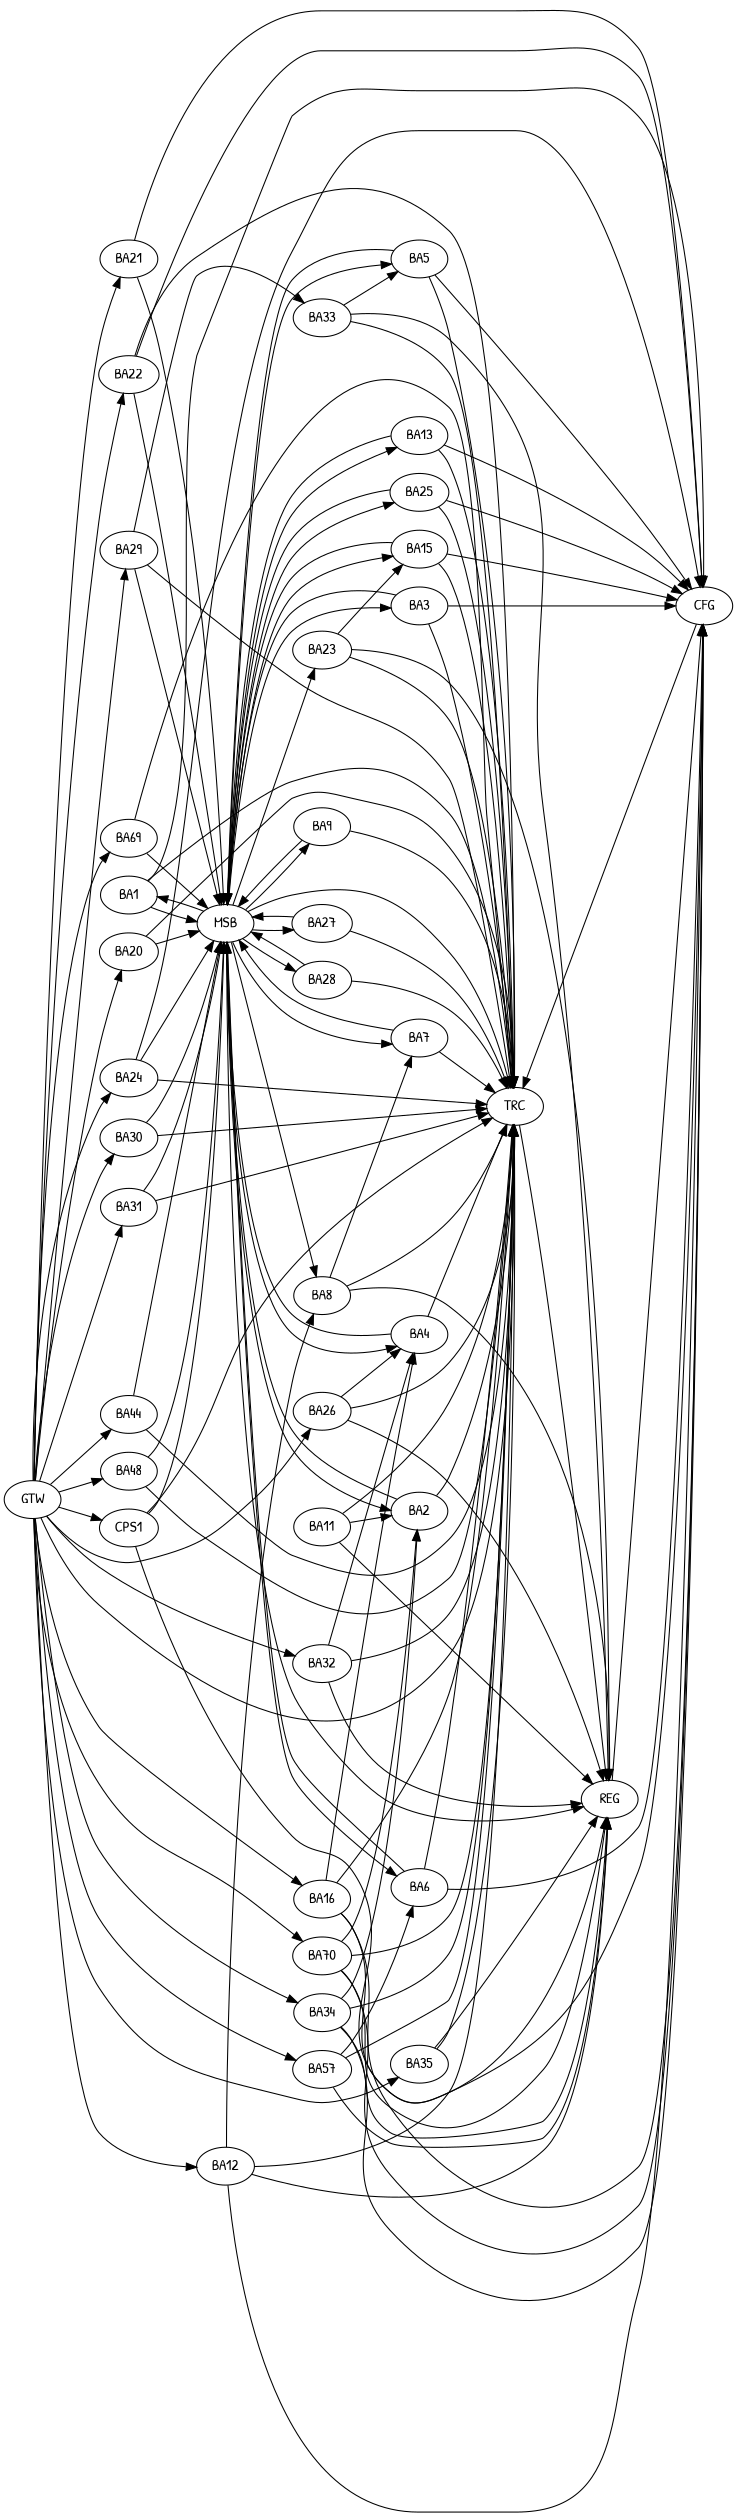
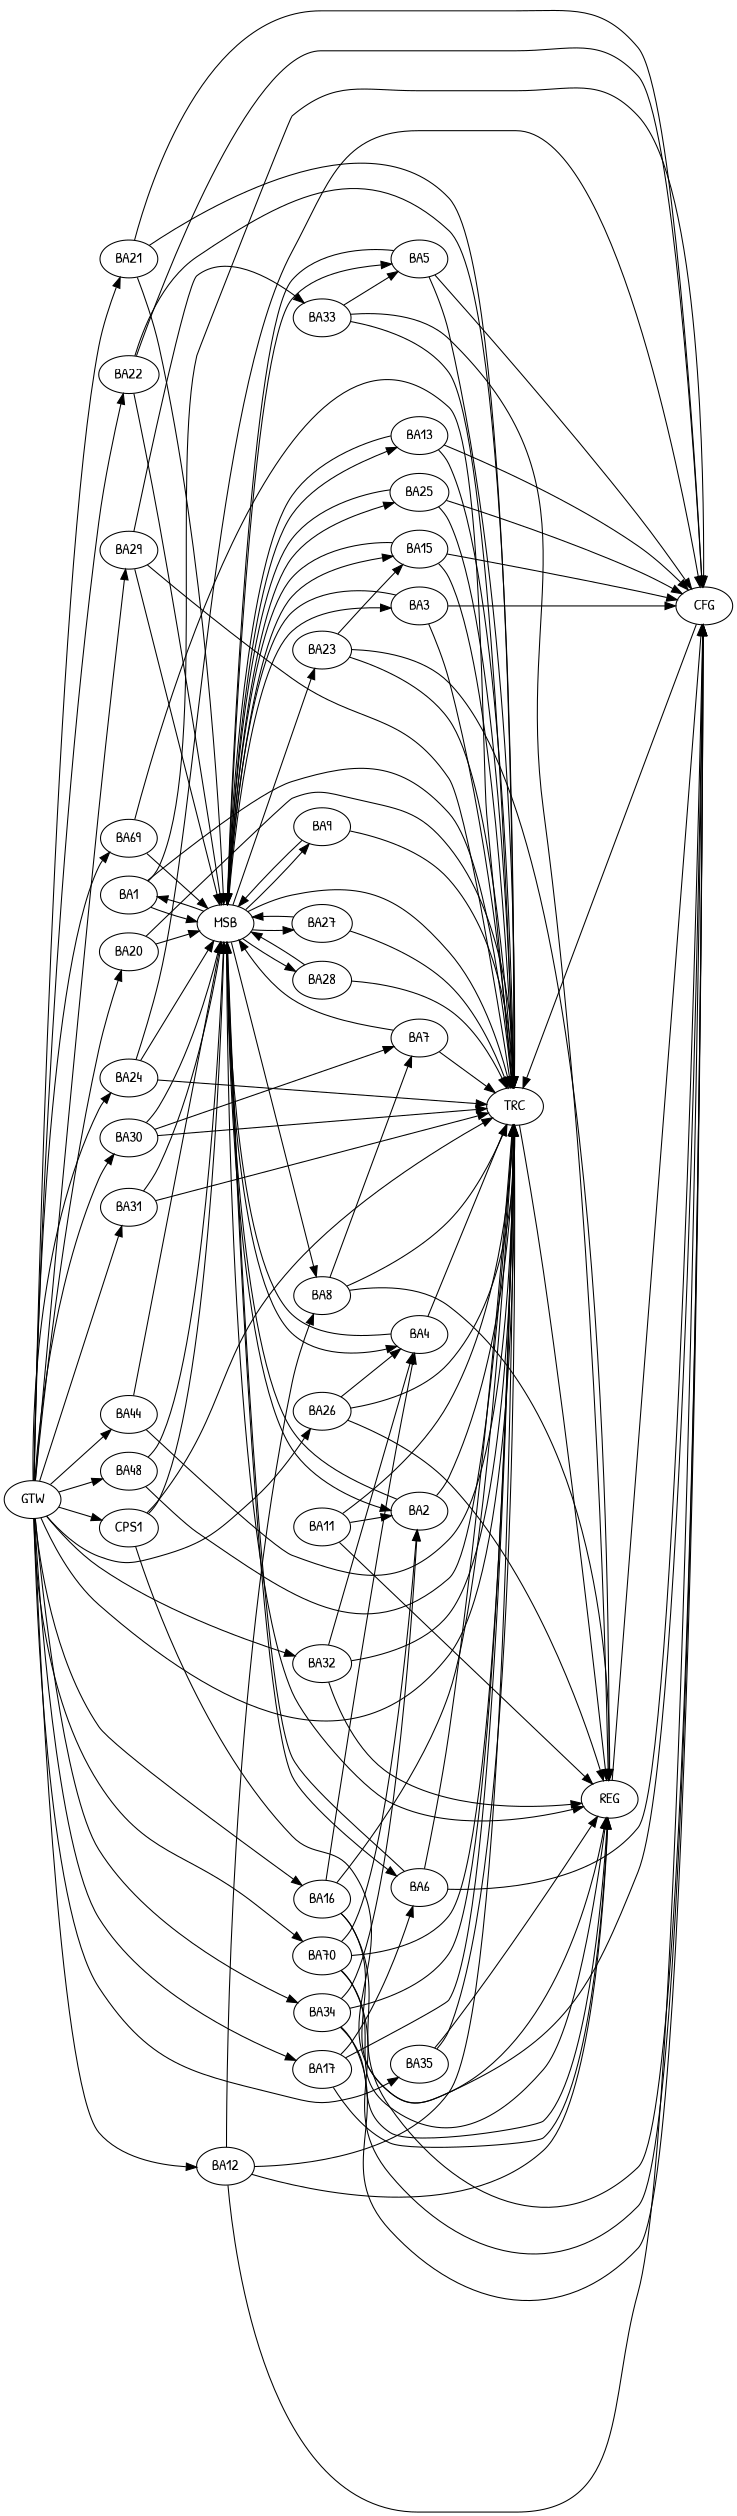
edge "BA21" -> "TRC": added
edge "MSB" -> "BA7": now "BA30" -> "BA7"
node "BA57": label "BA57" -> "BA17"
